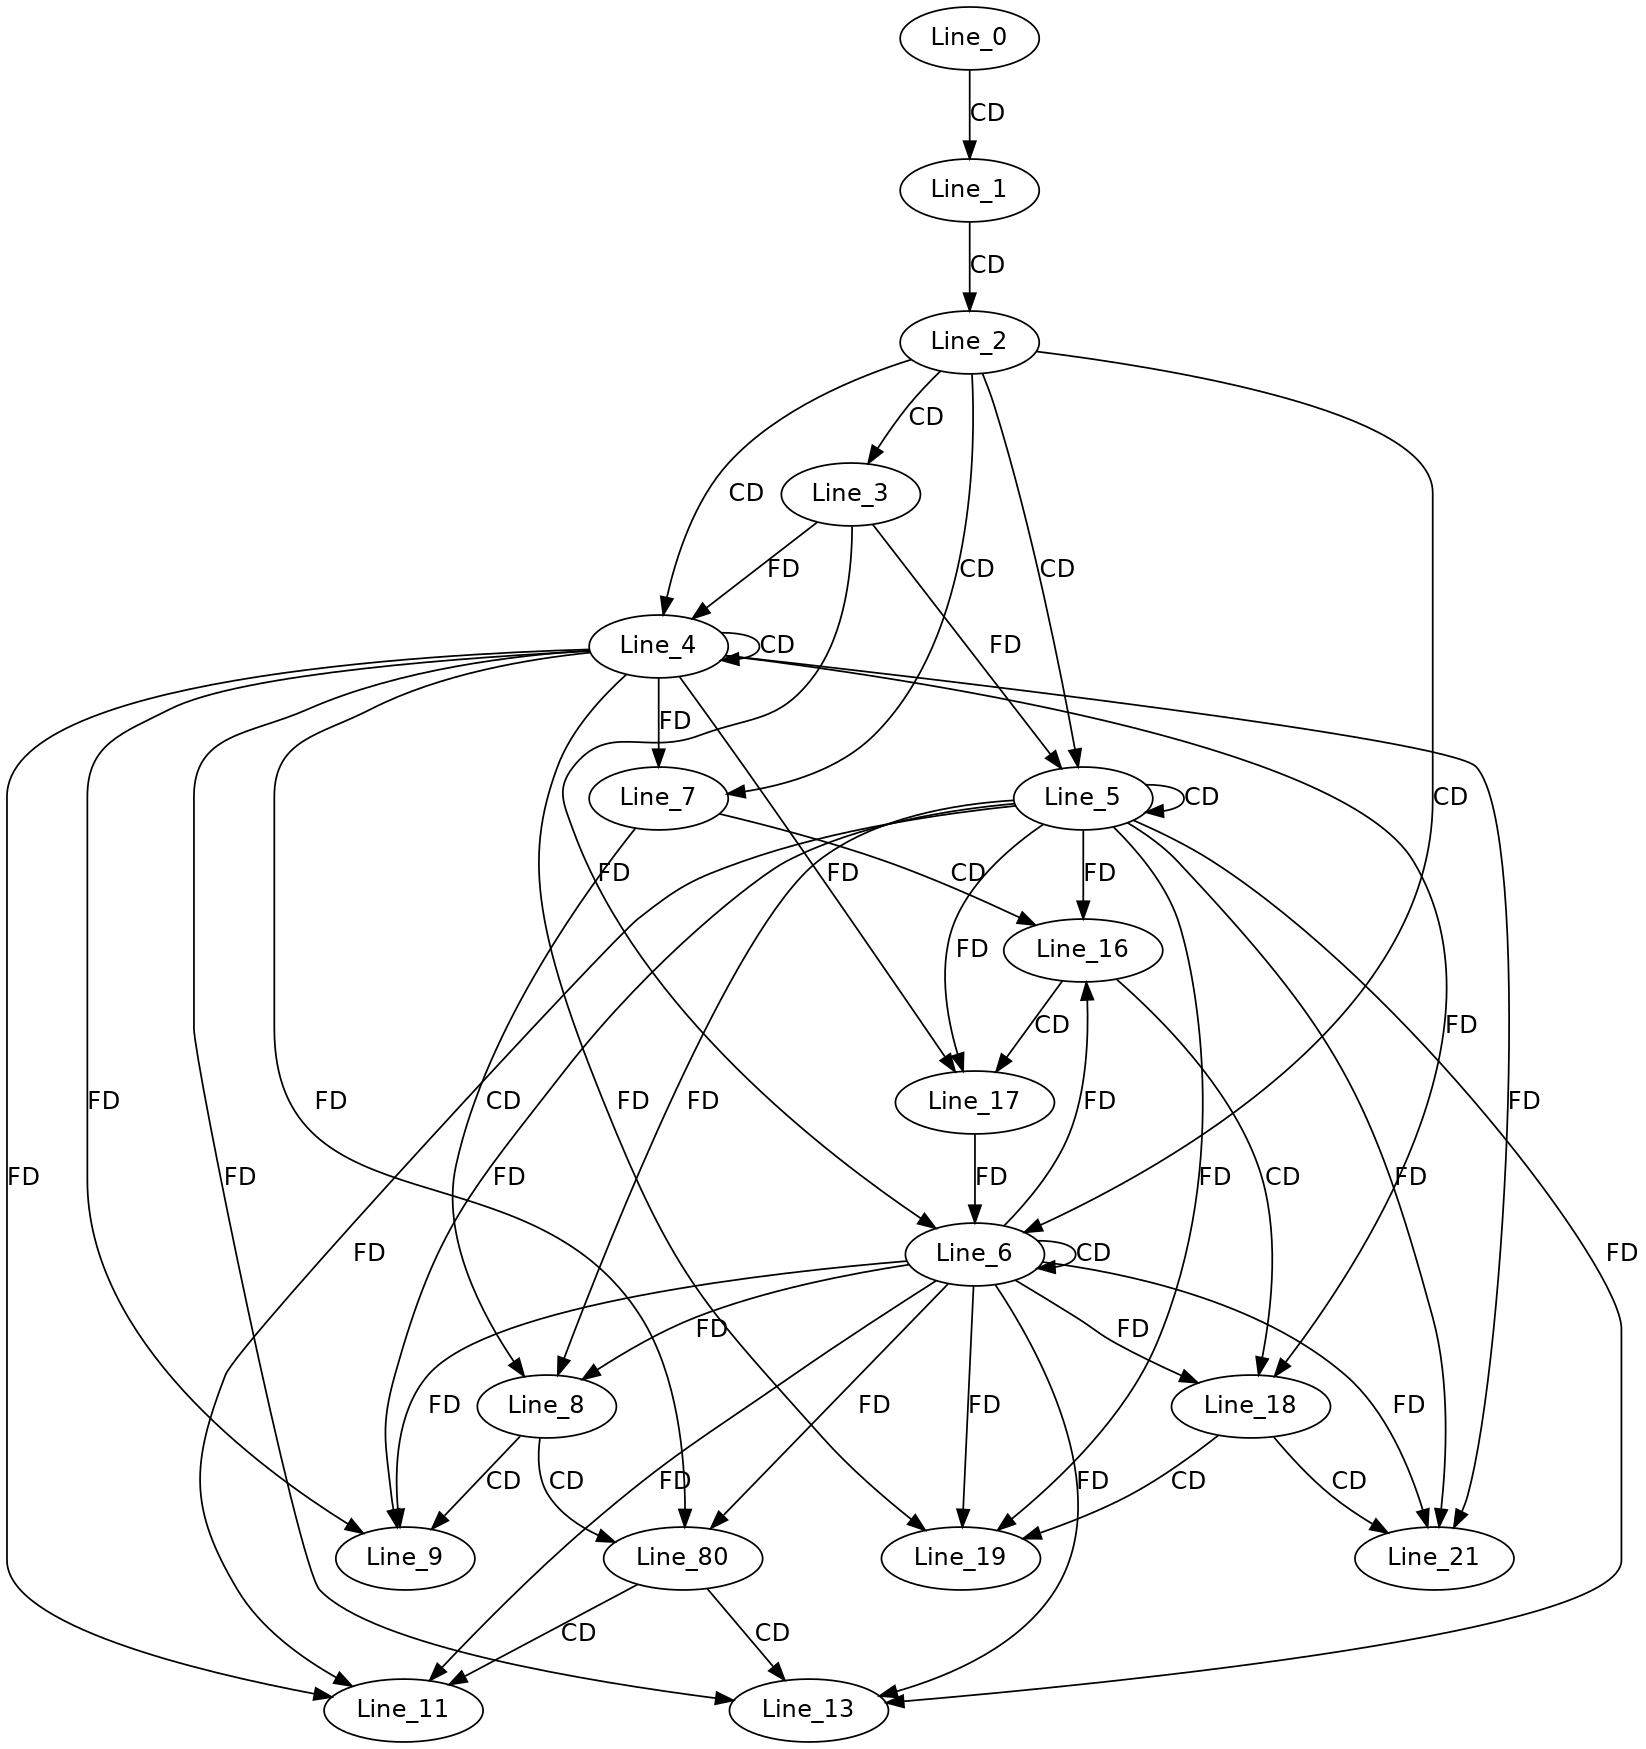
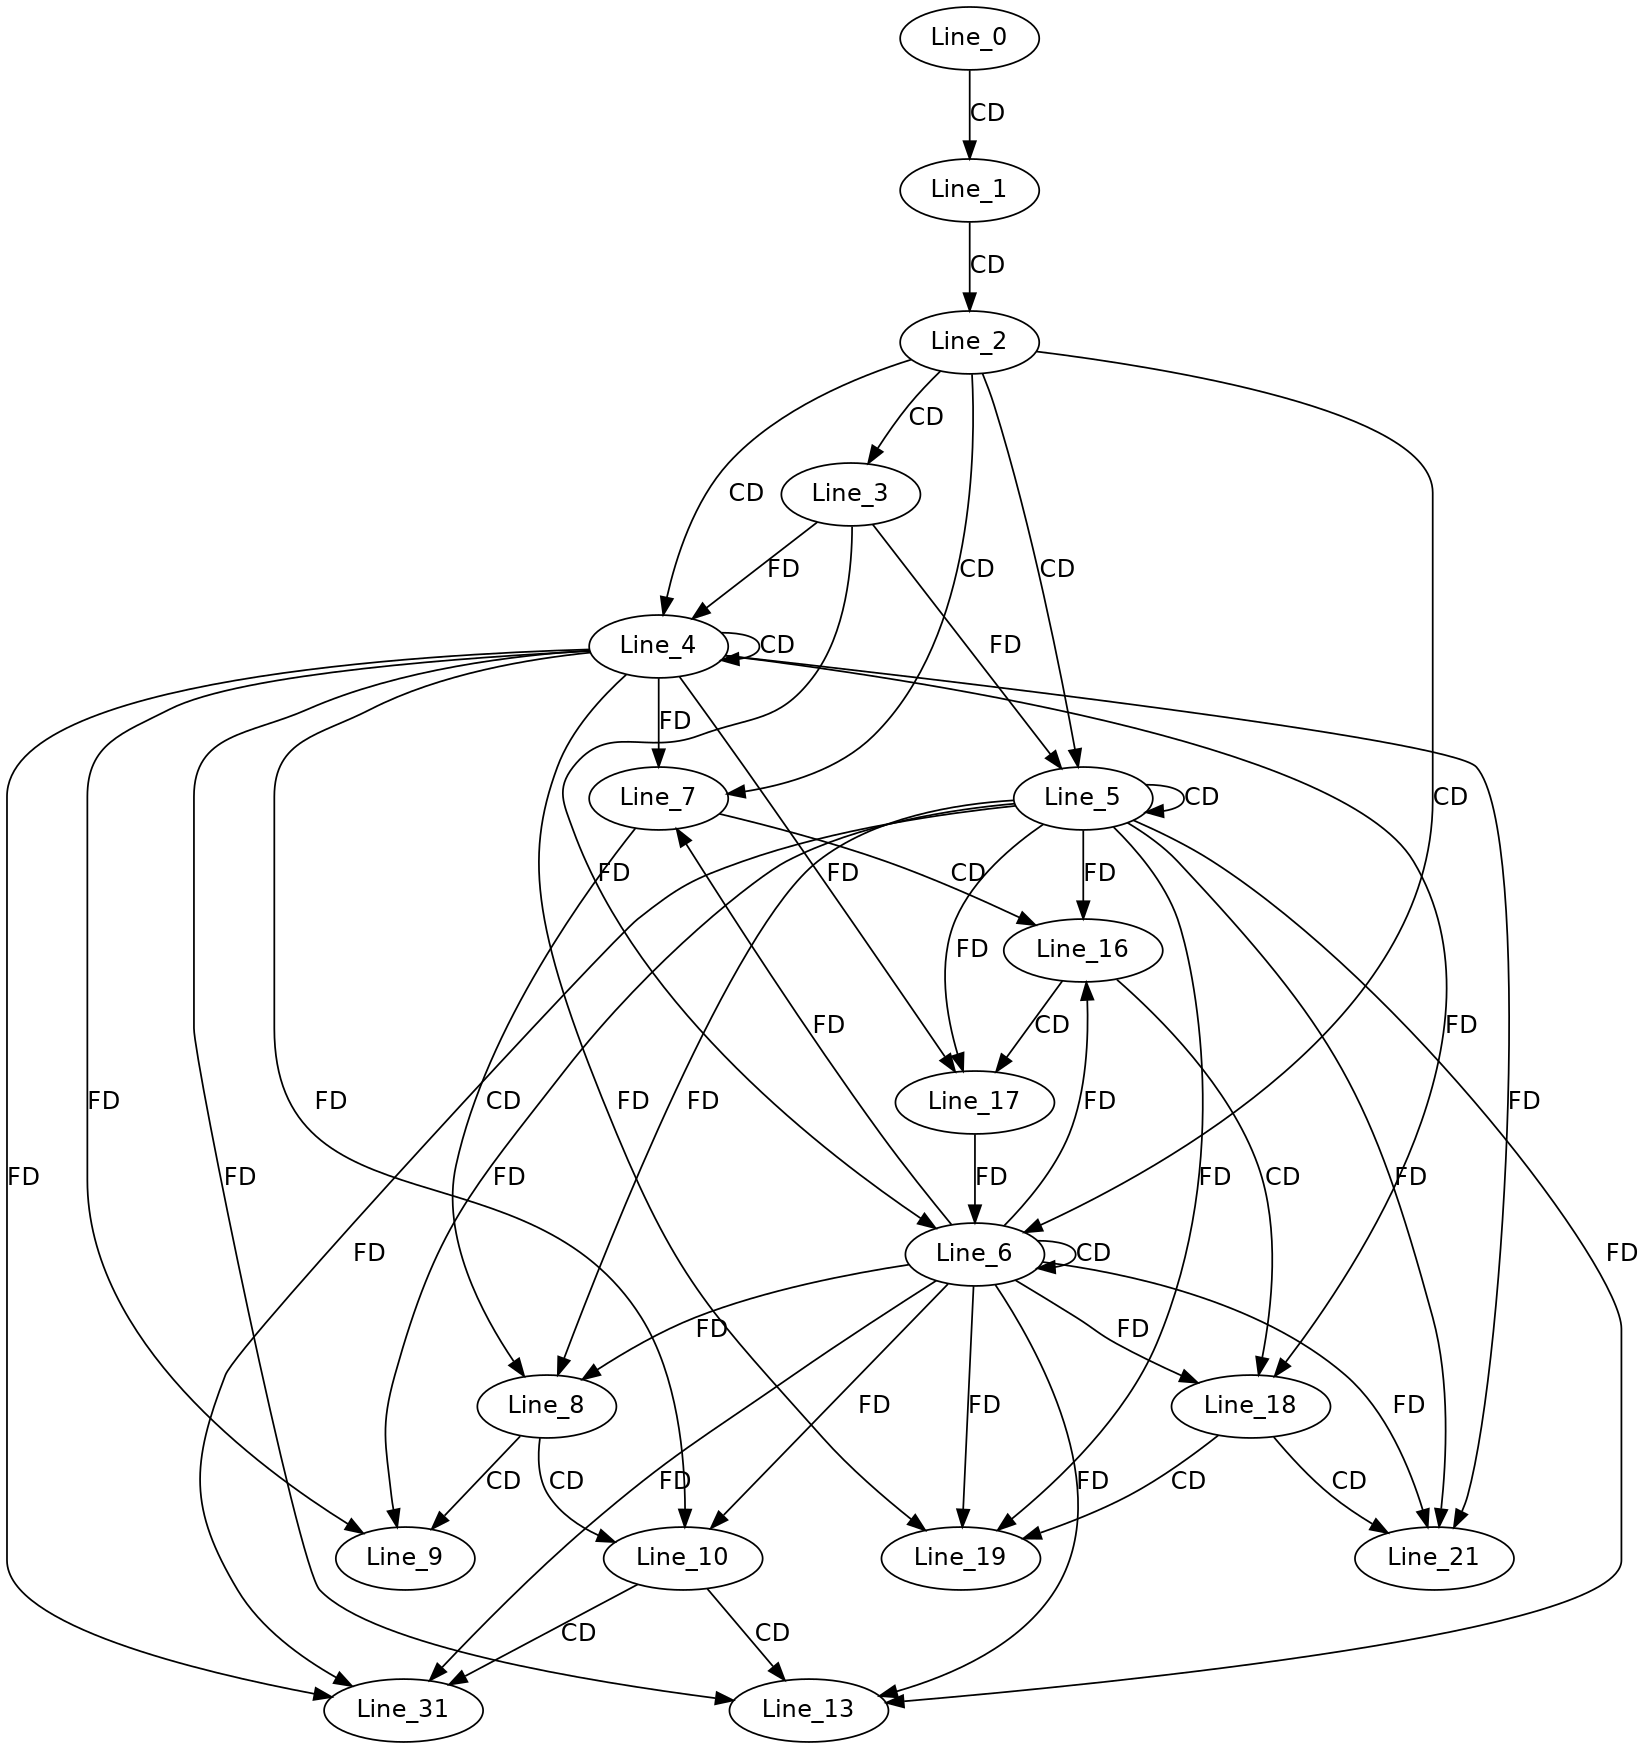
edge "Line_6" -> "Line_9": now "Line_6" -> "Line_7"
node "Line_80": label "Line_80" -> "Line_10"
node "Line_11": label "Line_11" -> "Line_31"
